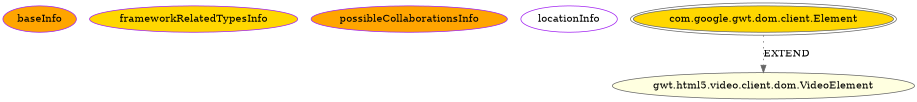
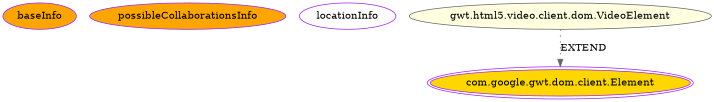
node "frameworkRelatedTypesInfo": removed
node "com.google.gwt.dom.client.Element": color gray40 -> purple
edge "com.google.gwt.dom.client.Element" -> "gwt.html5.video.client.dom.VideoElement": reversed
